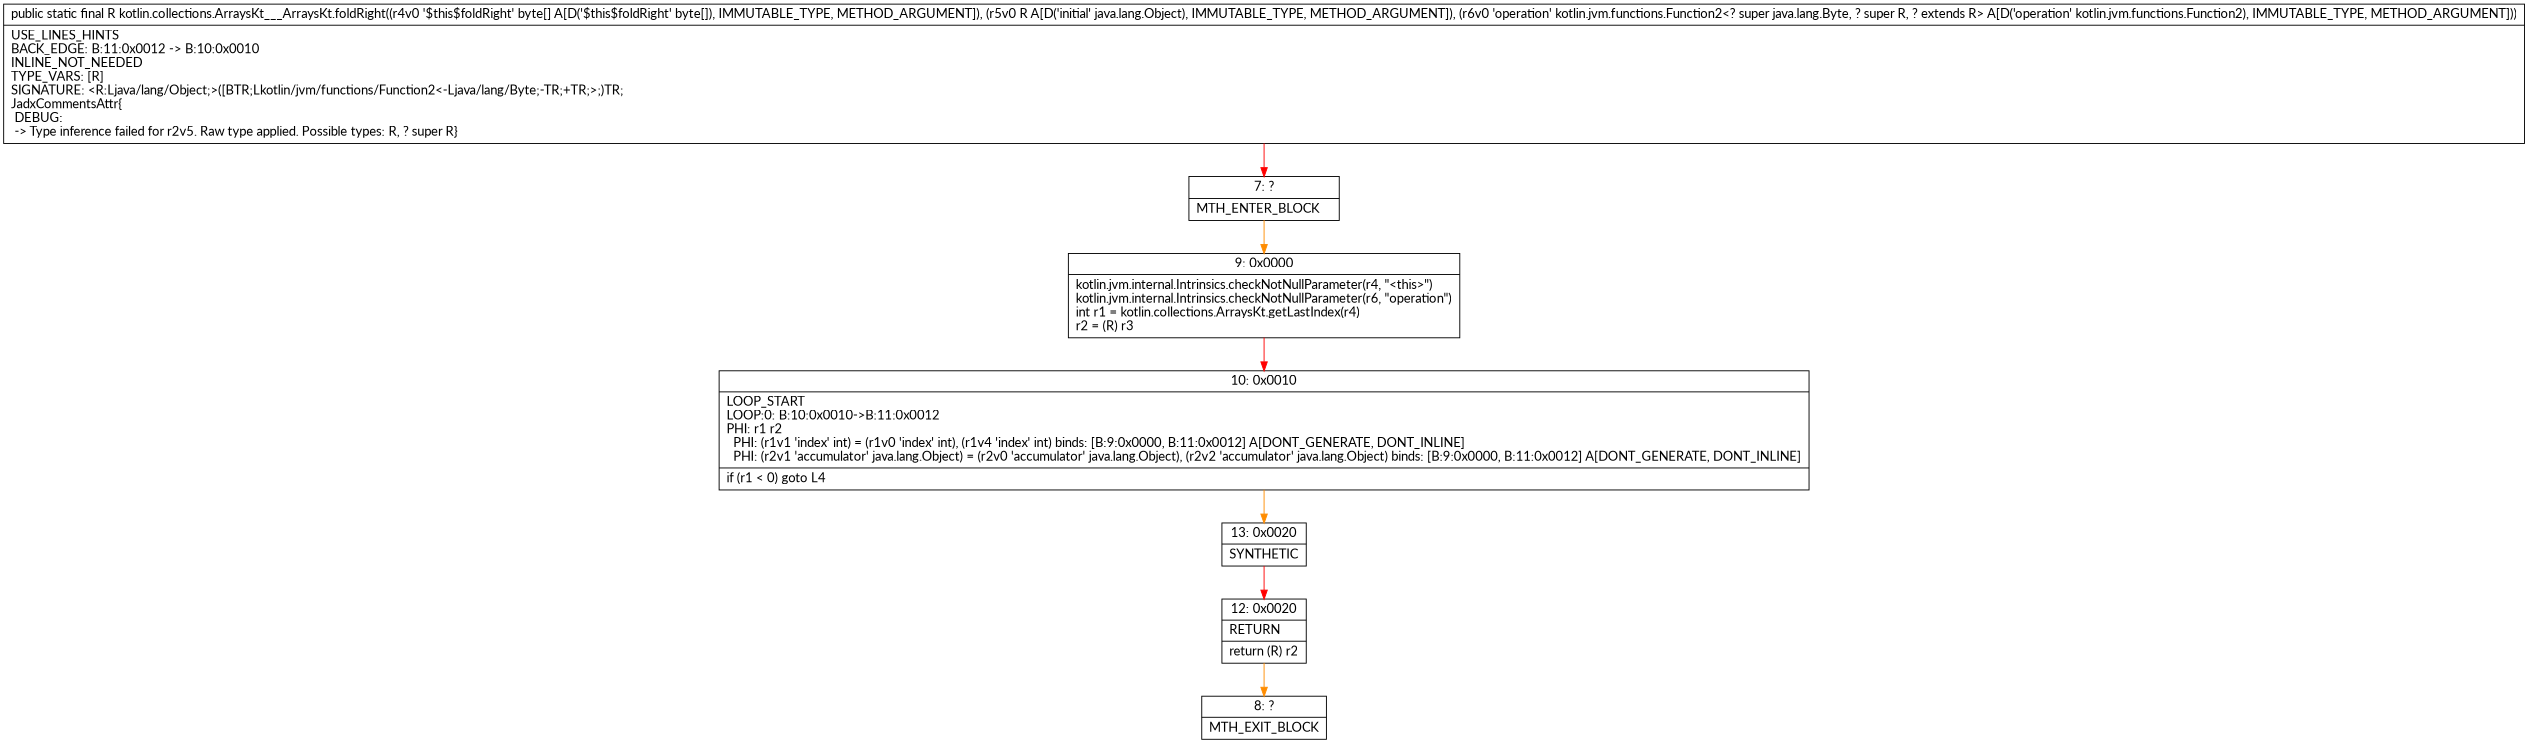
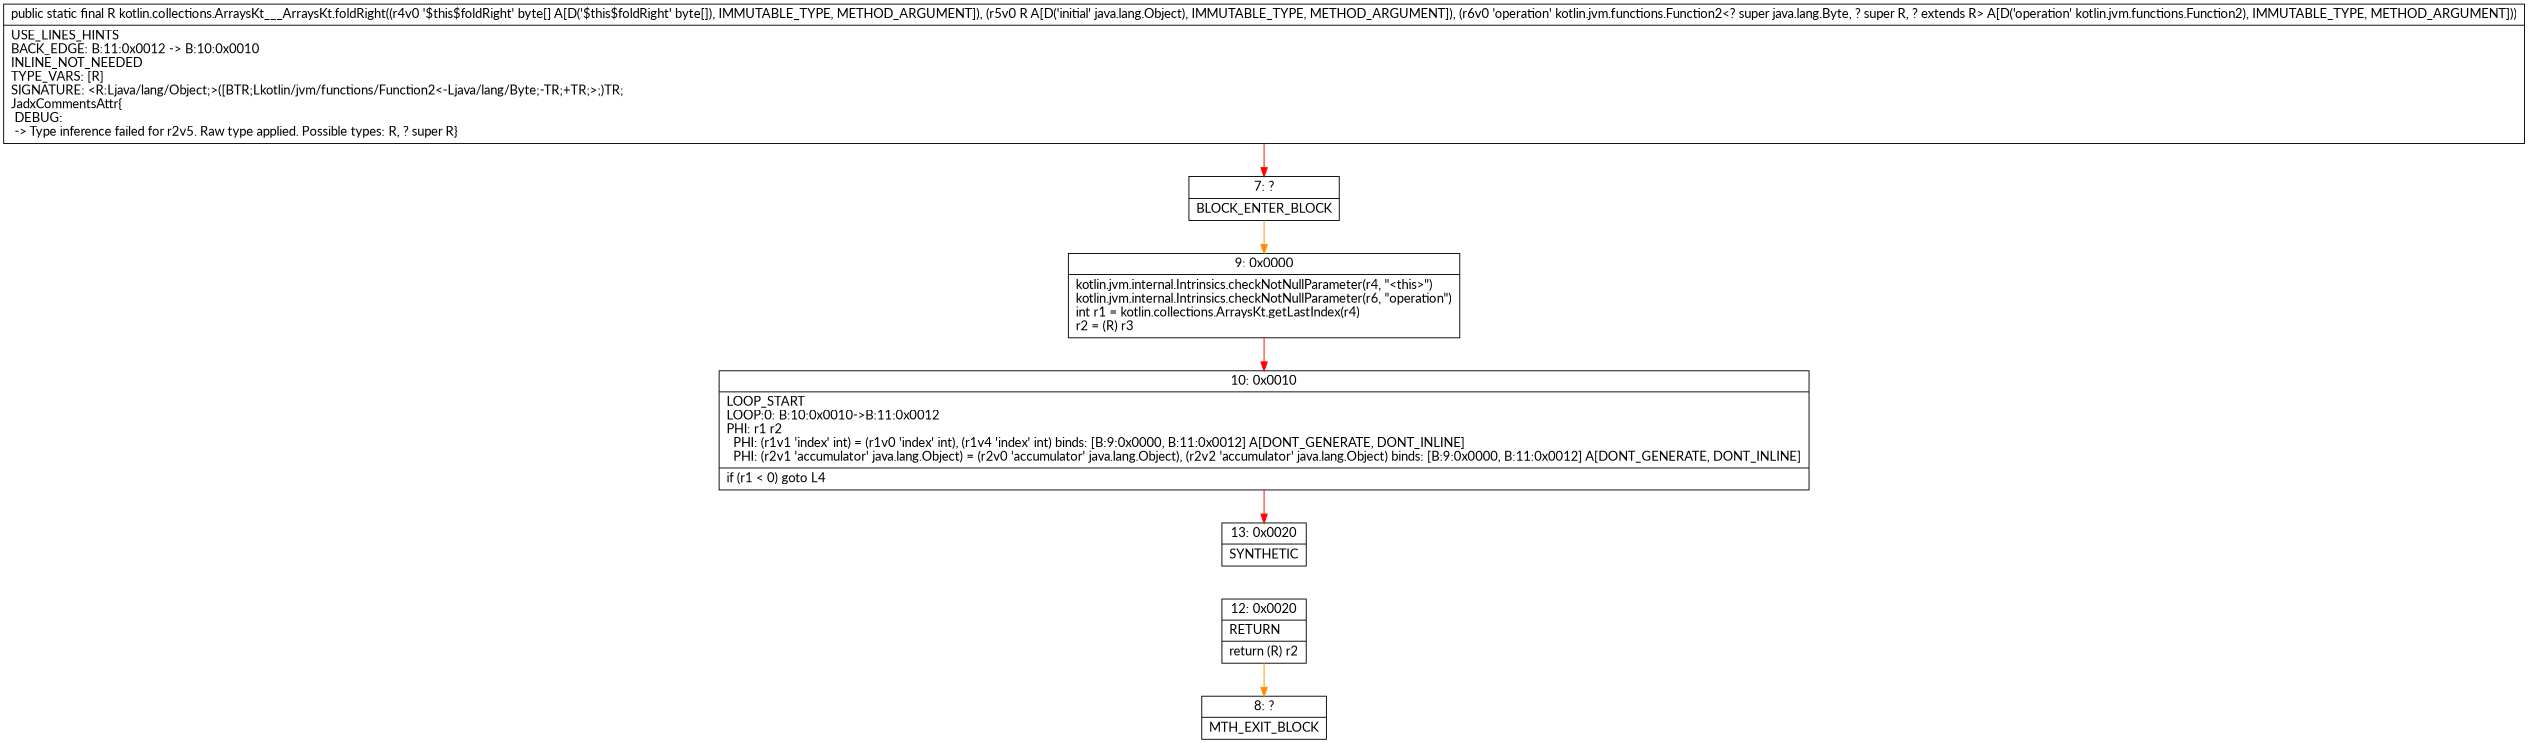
node "7: ?": text "MTH_ENTER_BLOCK" -> "BLOCK_ENTER_BLOCK"
edge "10: 0x0010" -> "13: 0x0020": color darkorange -> red
edge "13: 0x0020" -> "12: 0x0020": removed
